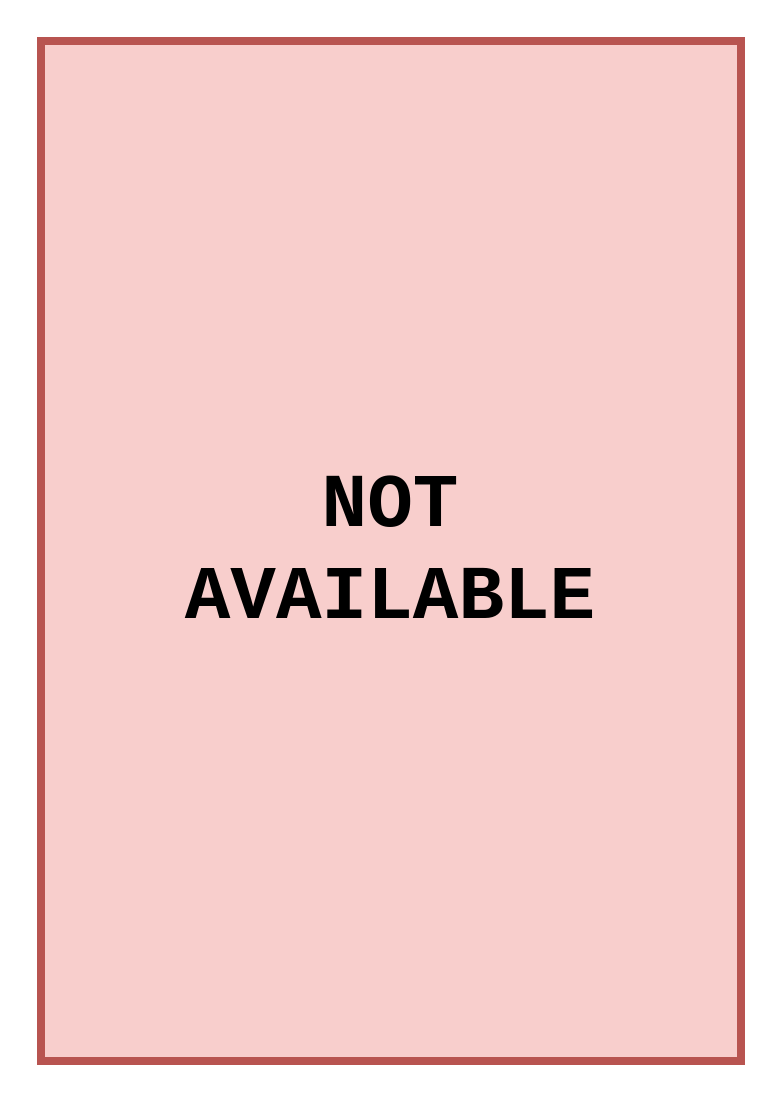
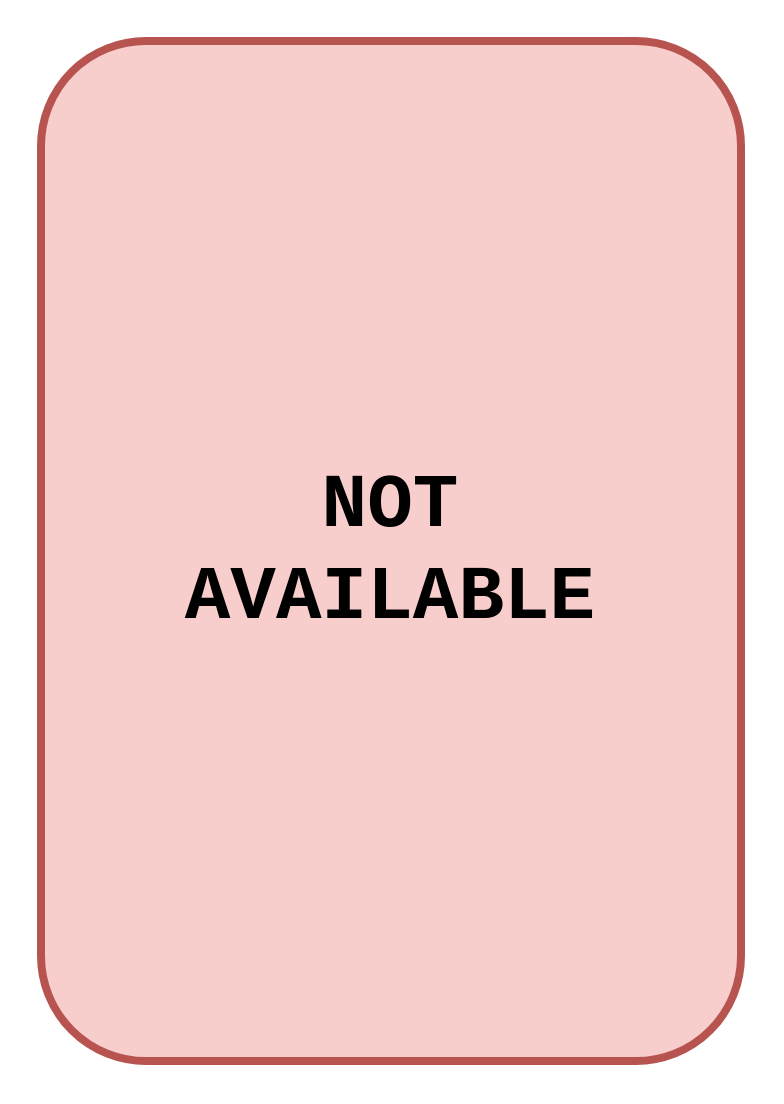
node "NOT AVAILABLE": shape rectangle -> rounded rectangle
